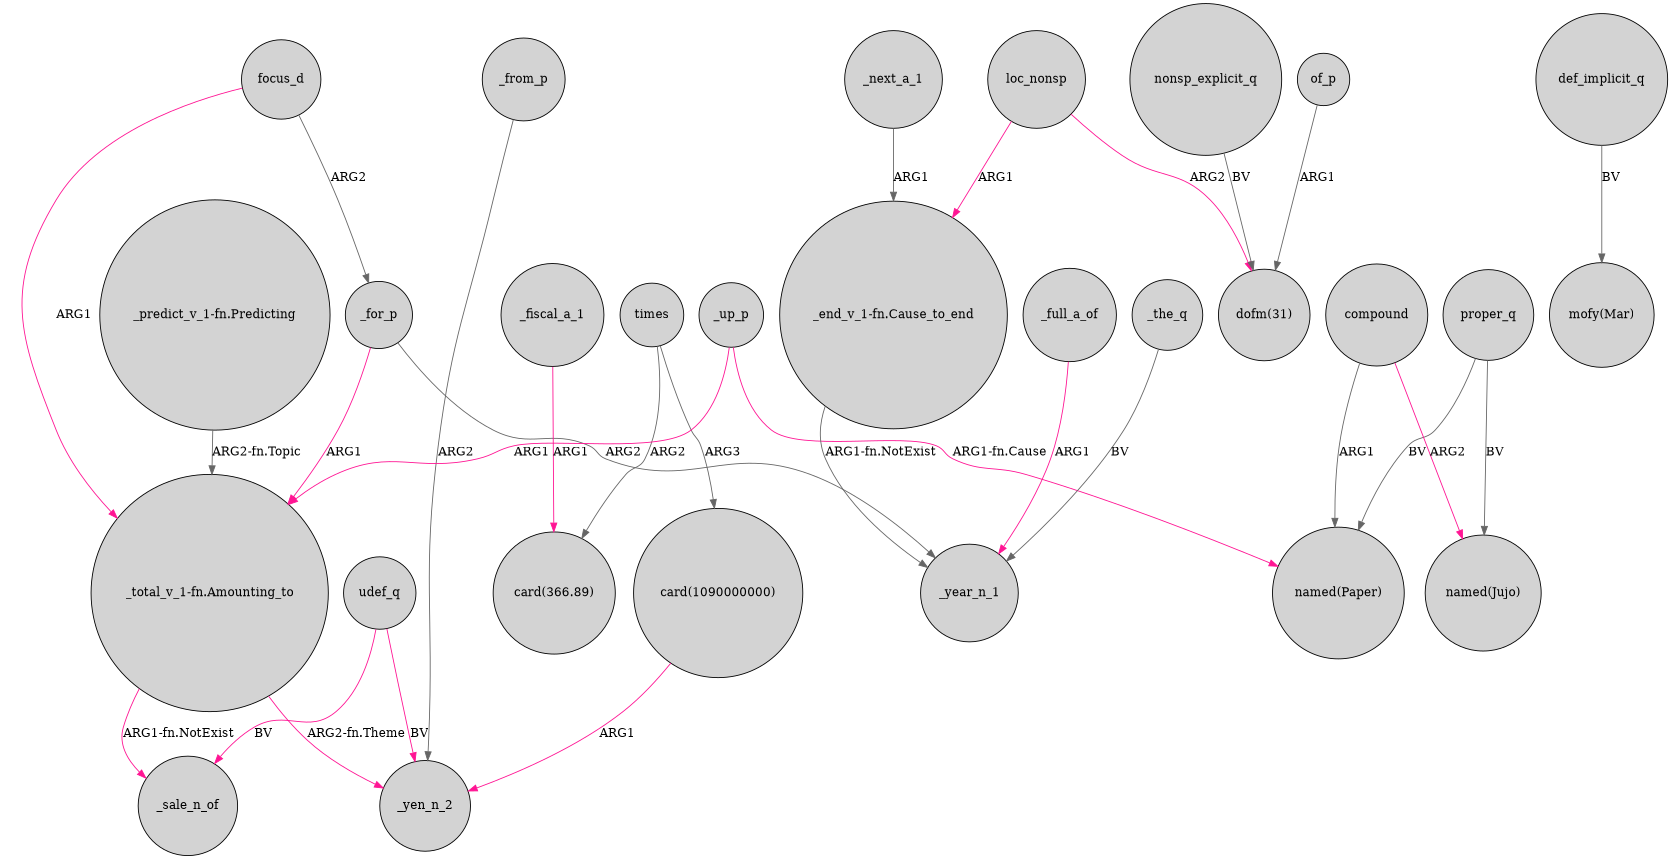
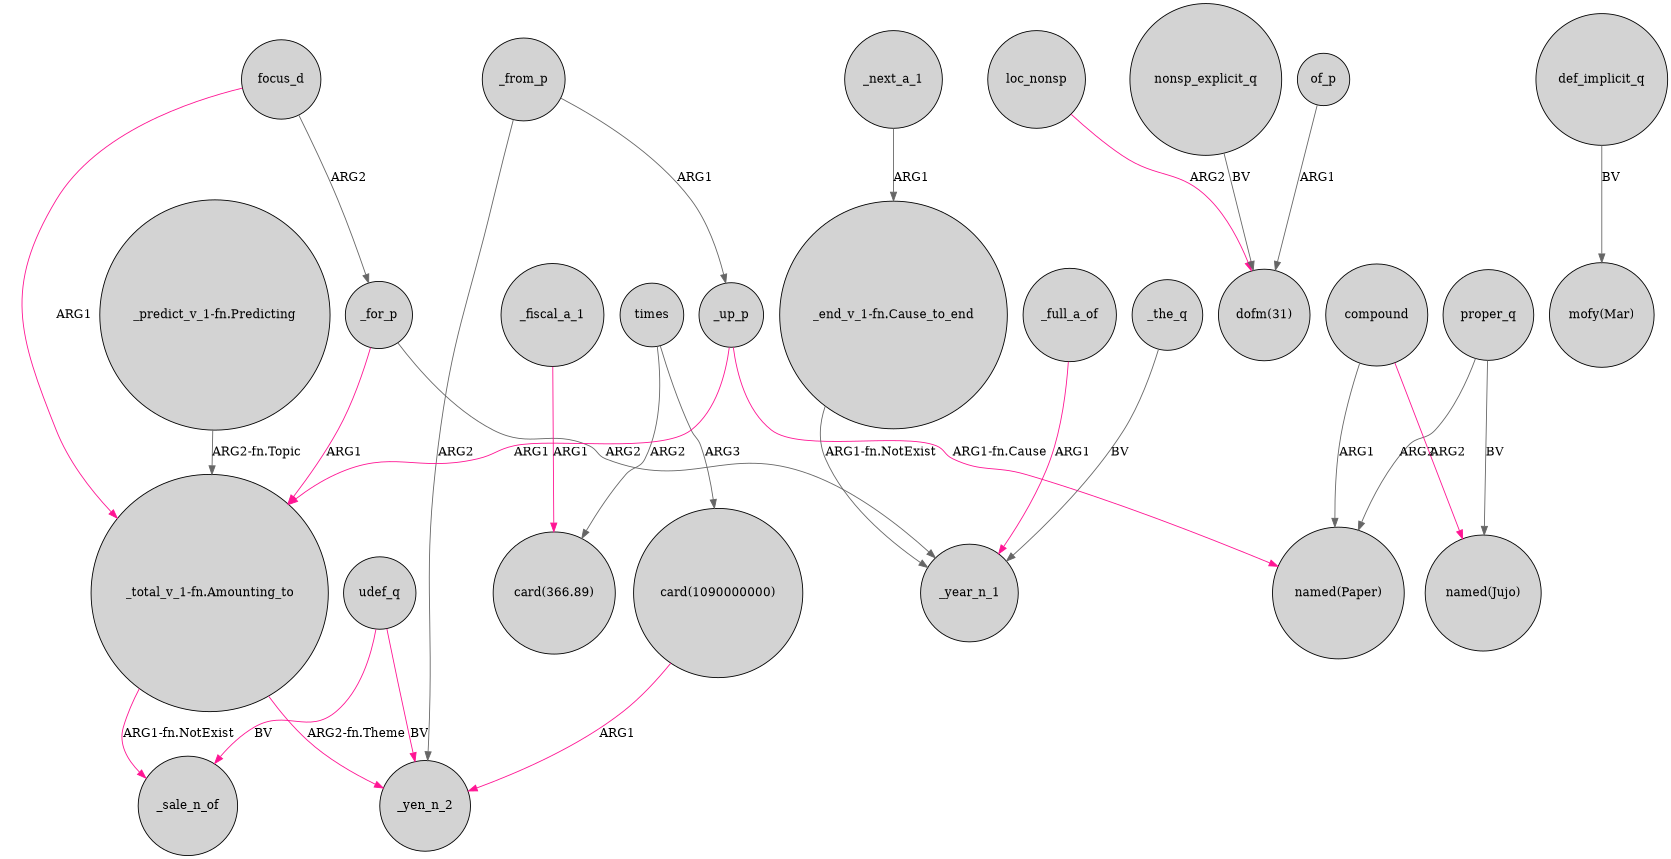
edge "loc_nonsp" -> "_end_v_1-fn.Cause_to_end": removed, label "ARG1"
edge "_from_p" -> "_up_p": added, label "ARG1"
edge "proper_q" -> "named(Paper)": label "BV" -> "ARG2"
